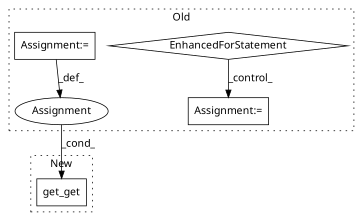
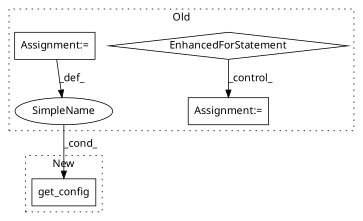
node "Assignment": label "Assignment" -> "SimpleName"
node "get_get": label "get_get" -> "get_config"
